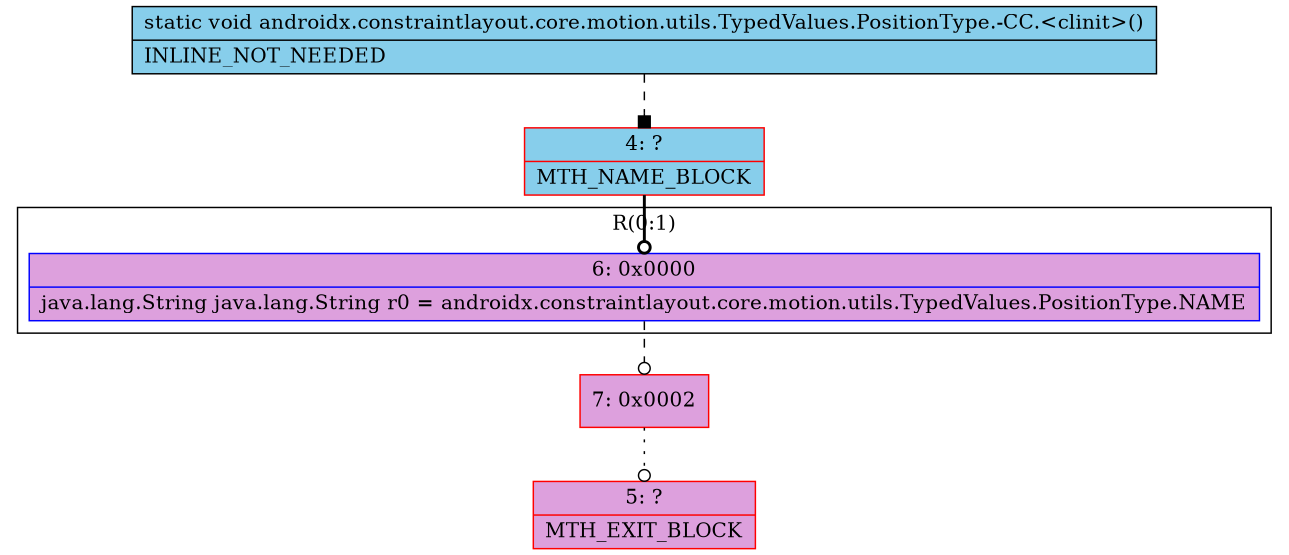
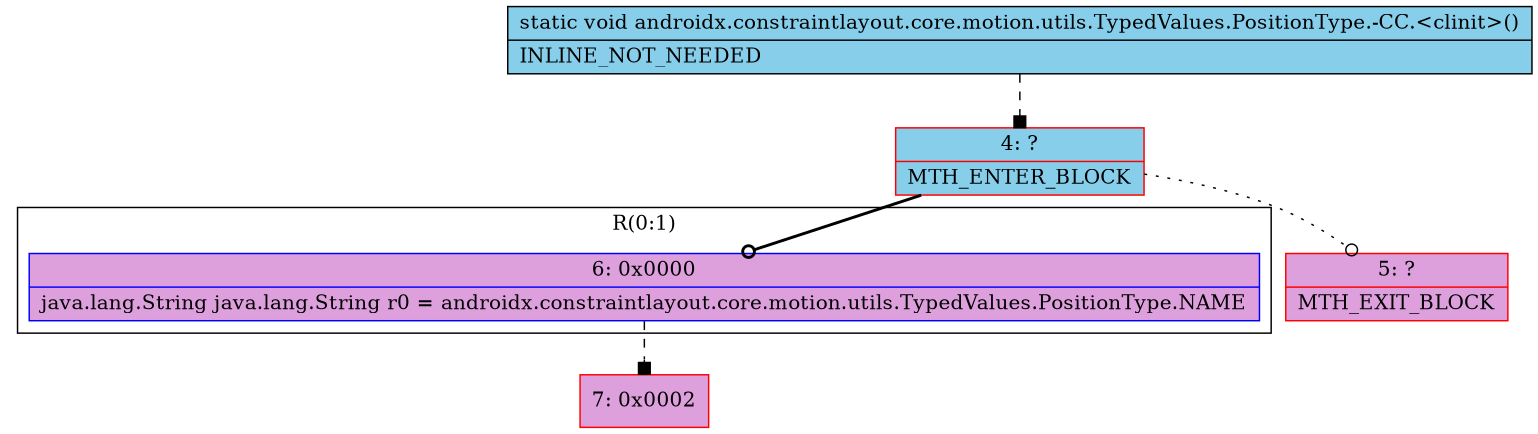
node "4: ?": text "MTH_NAME_BLOCK" -> "MTH_ENTER_BLOCK"
edge "6: 0x0000" -> "7: 0x0002": arrowhead odot -> box
edge "7: 0x0002" -> "5: ?": now "4: ?" -> "5: ?"
